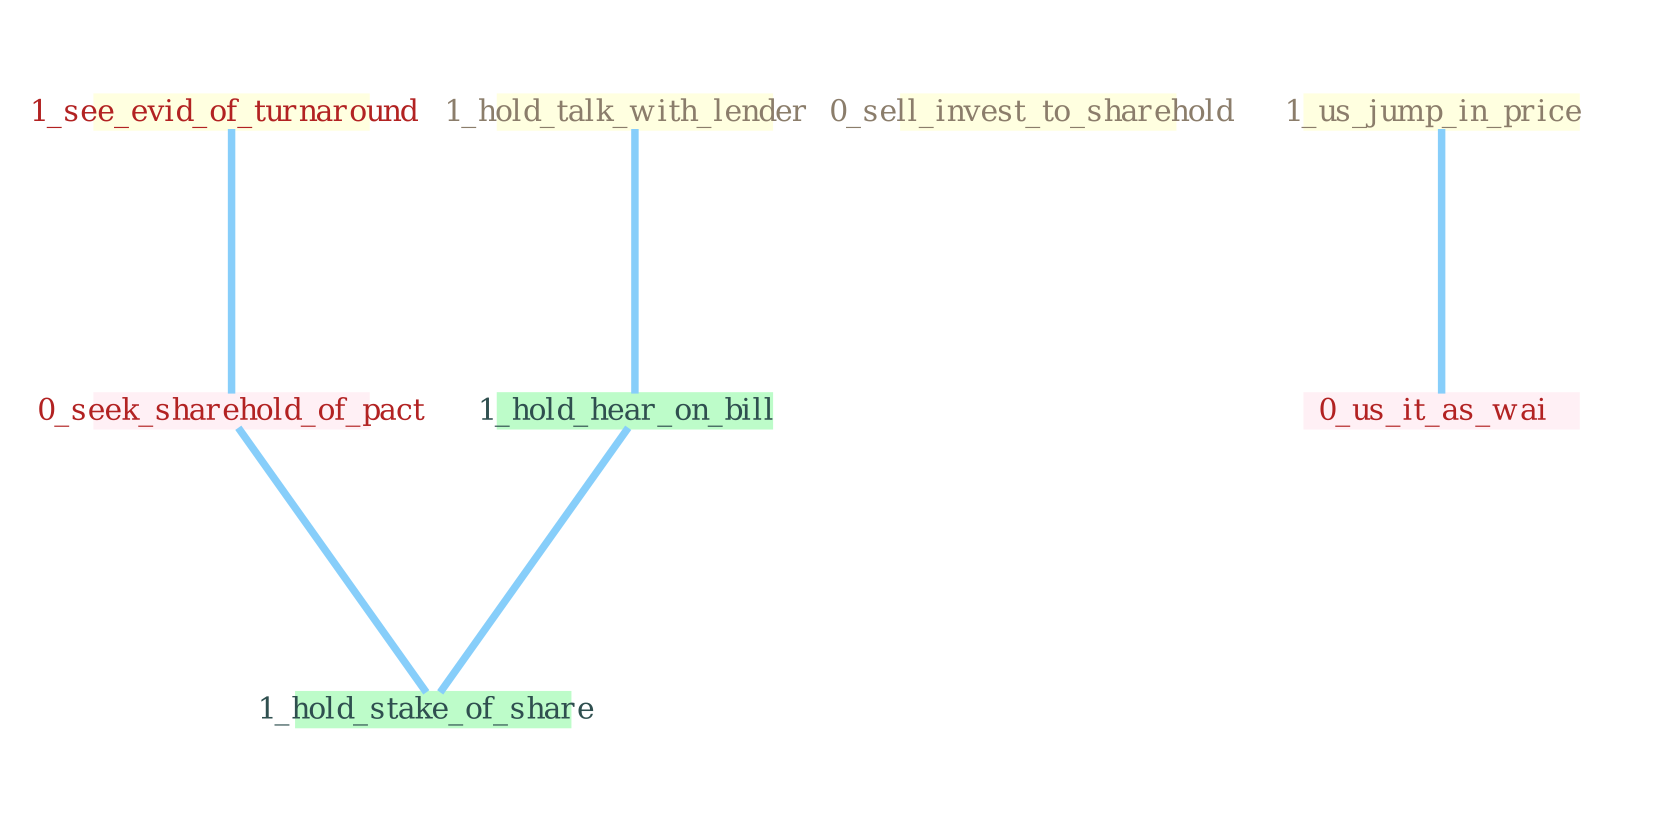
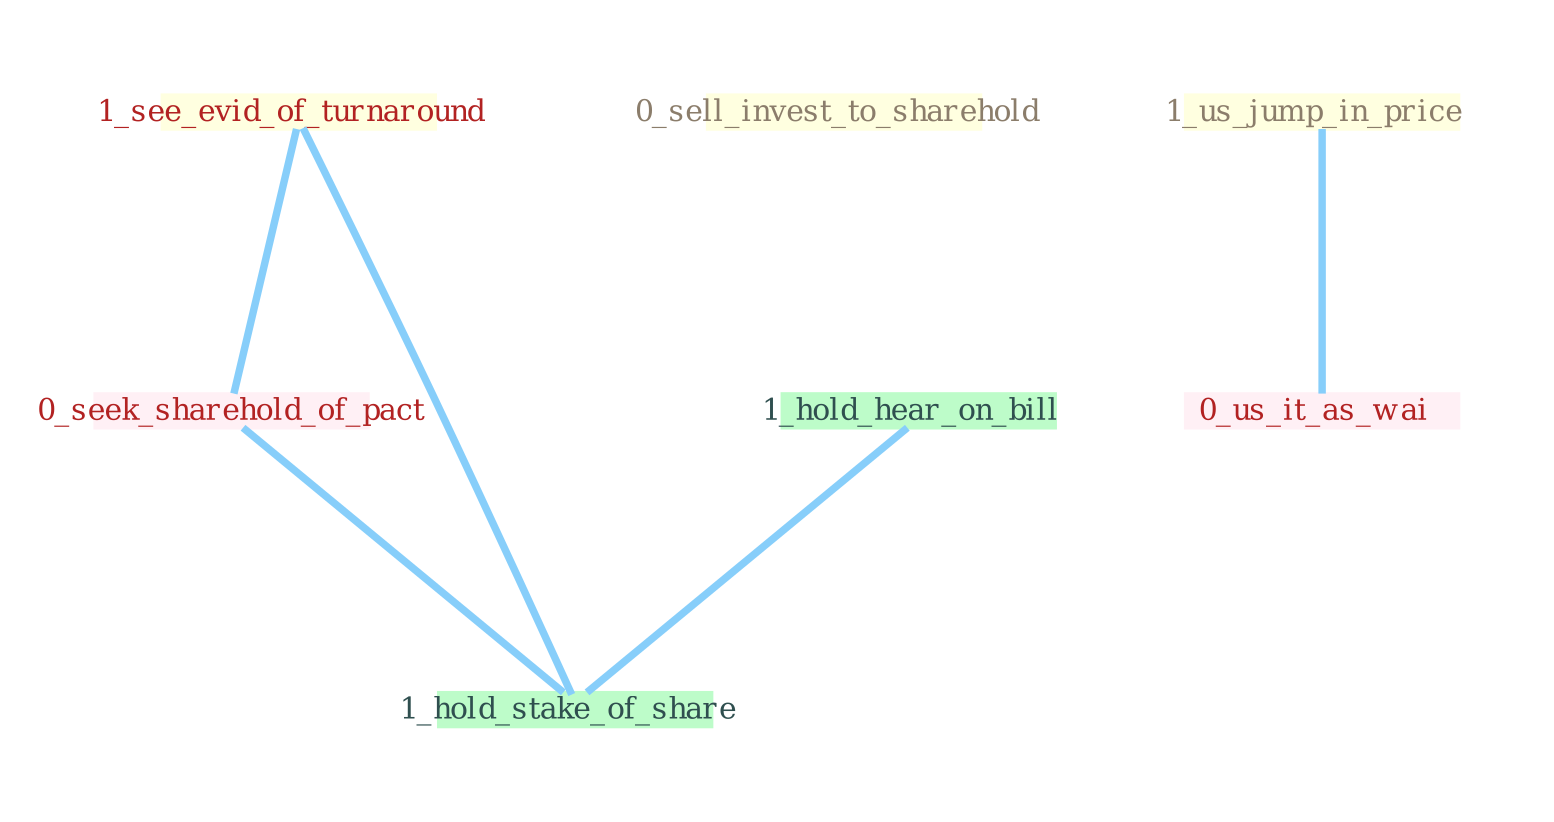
node "1_hold_talk_with_lender": removed
edge "1_see_evid_of_turnaround" -- "1_hold_stake_of_share": added
